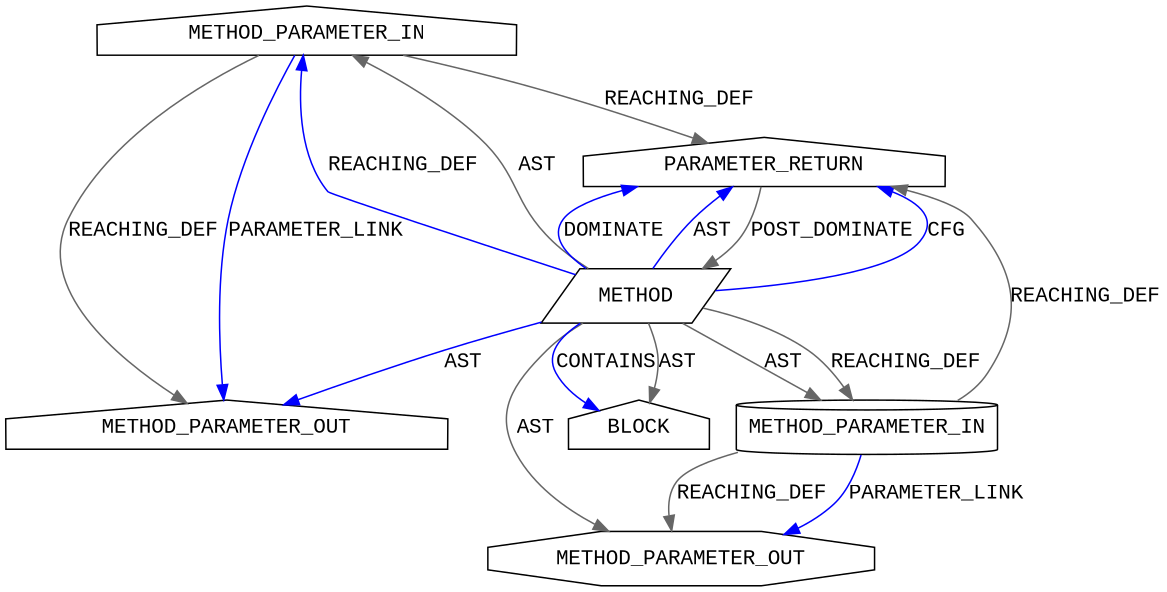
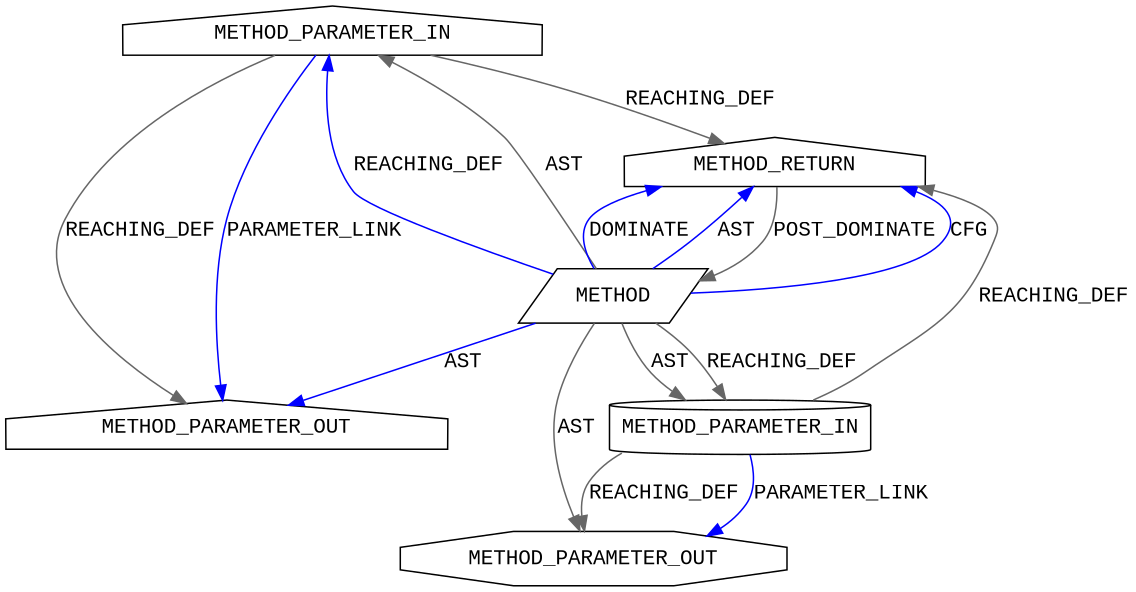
node "PARAMETER_RETURN": label "PARAMETER_RETURN" -> "METHOD_RETURN"
node "BLOCK": removed
